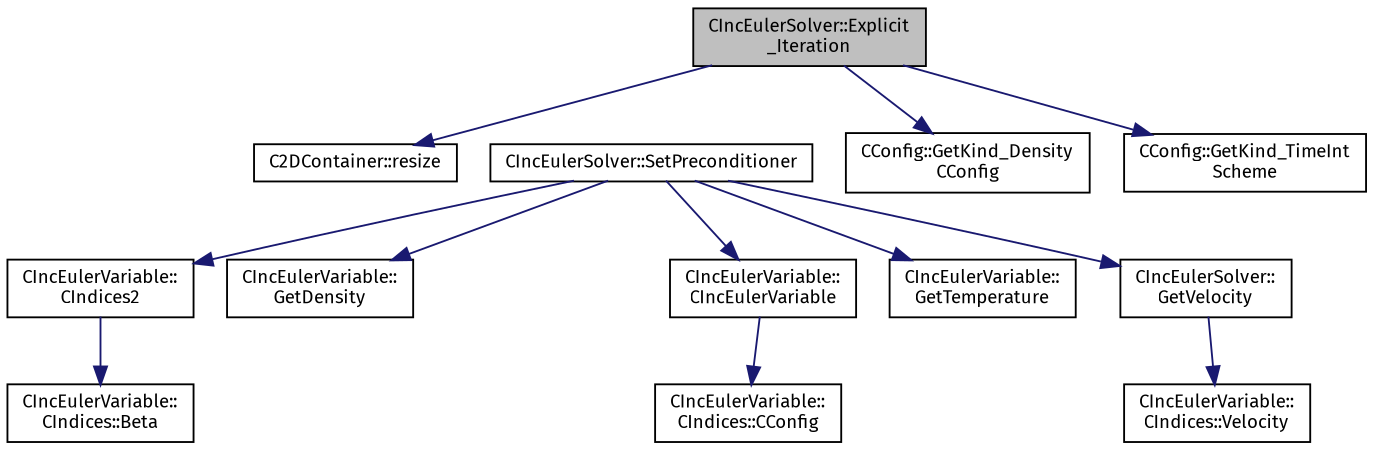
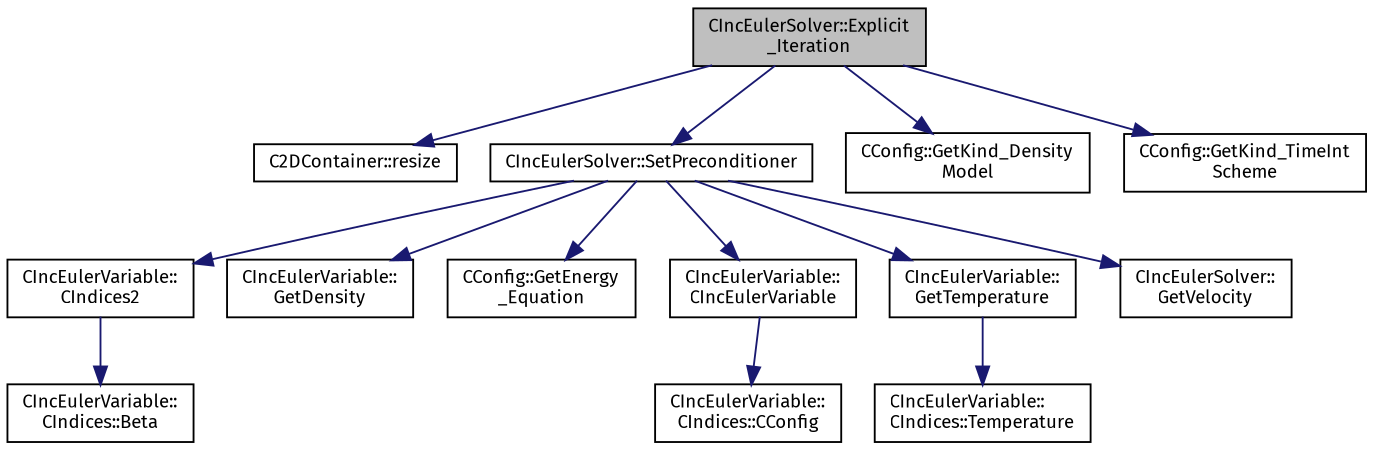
edge "CIncEulerSolver::Explicit _Iteration" -> "CIncEulerSolver::SetPreconditioner": added
node "CConfig::GetKind_Density CConfig": label "CConfig::GetKind_Density CConfig" -> "CConfig::GetKind_Density Model"
node "CConfig::GetEnergy _Equation": added
node "CIncEulerVariable:: CIndices::Temperature": added
node "CIncEulerVariable:: CIndices::Velocity": removed
